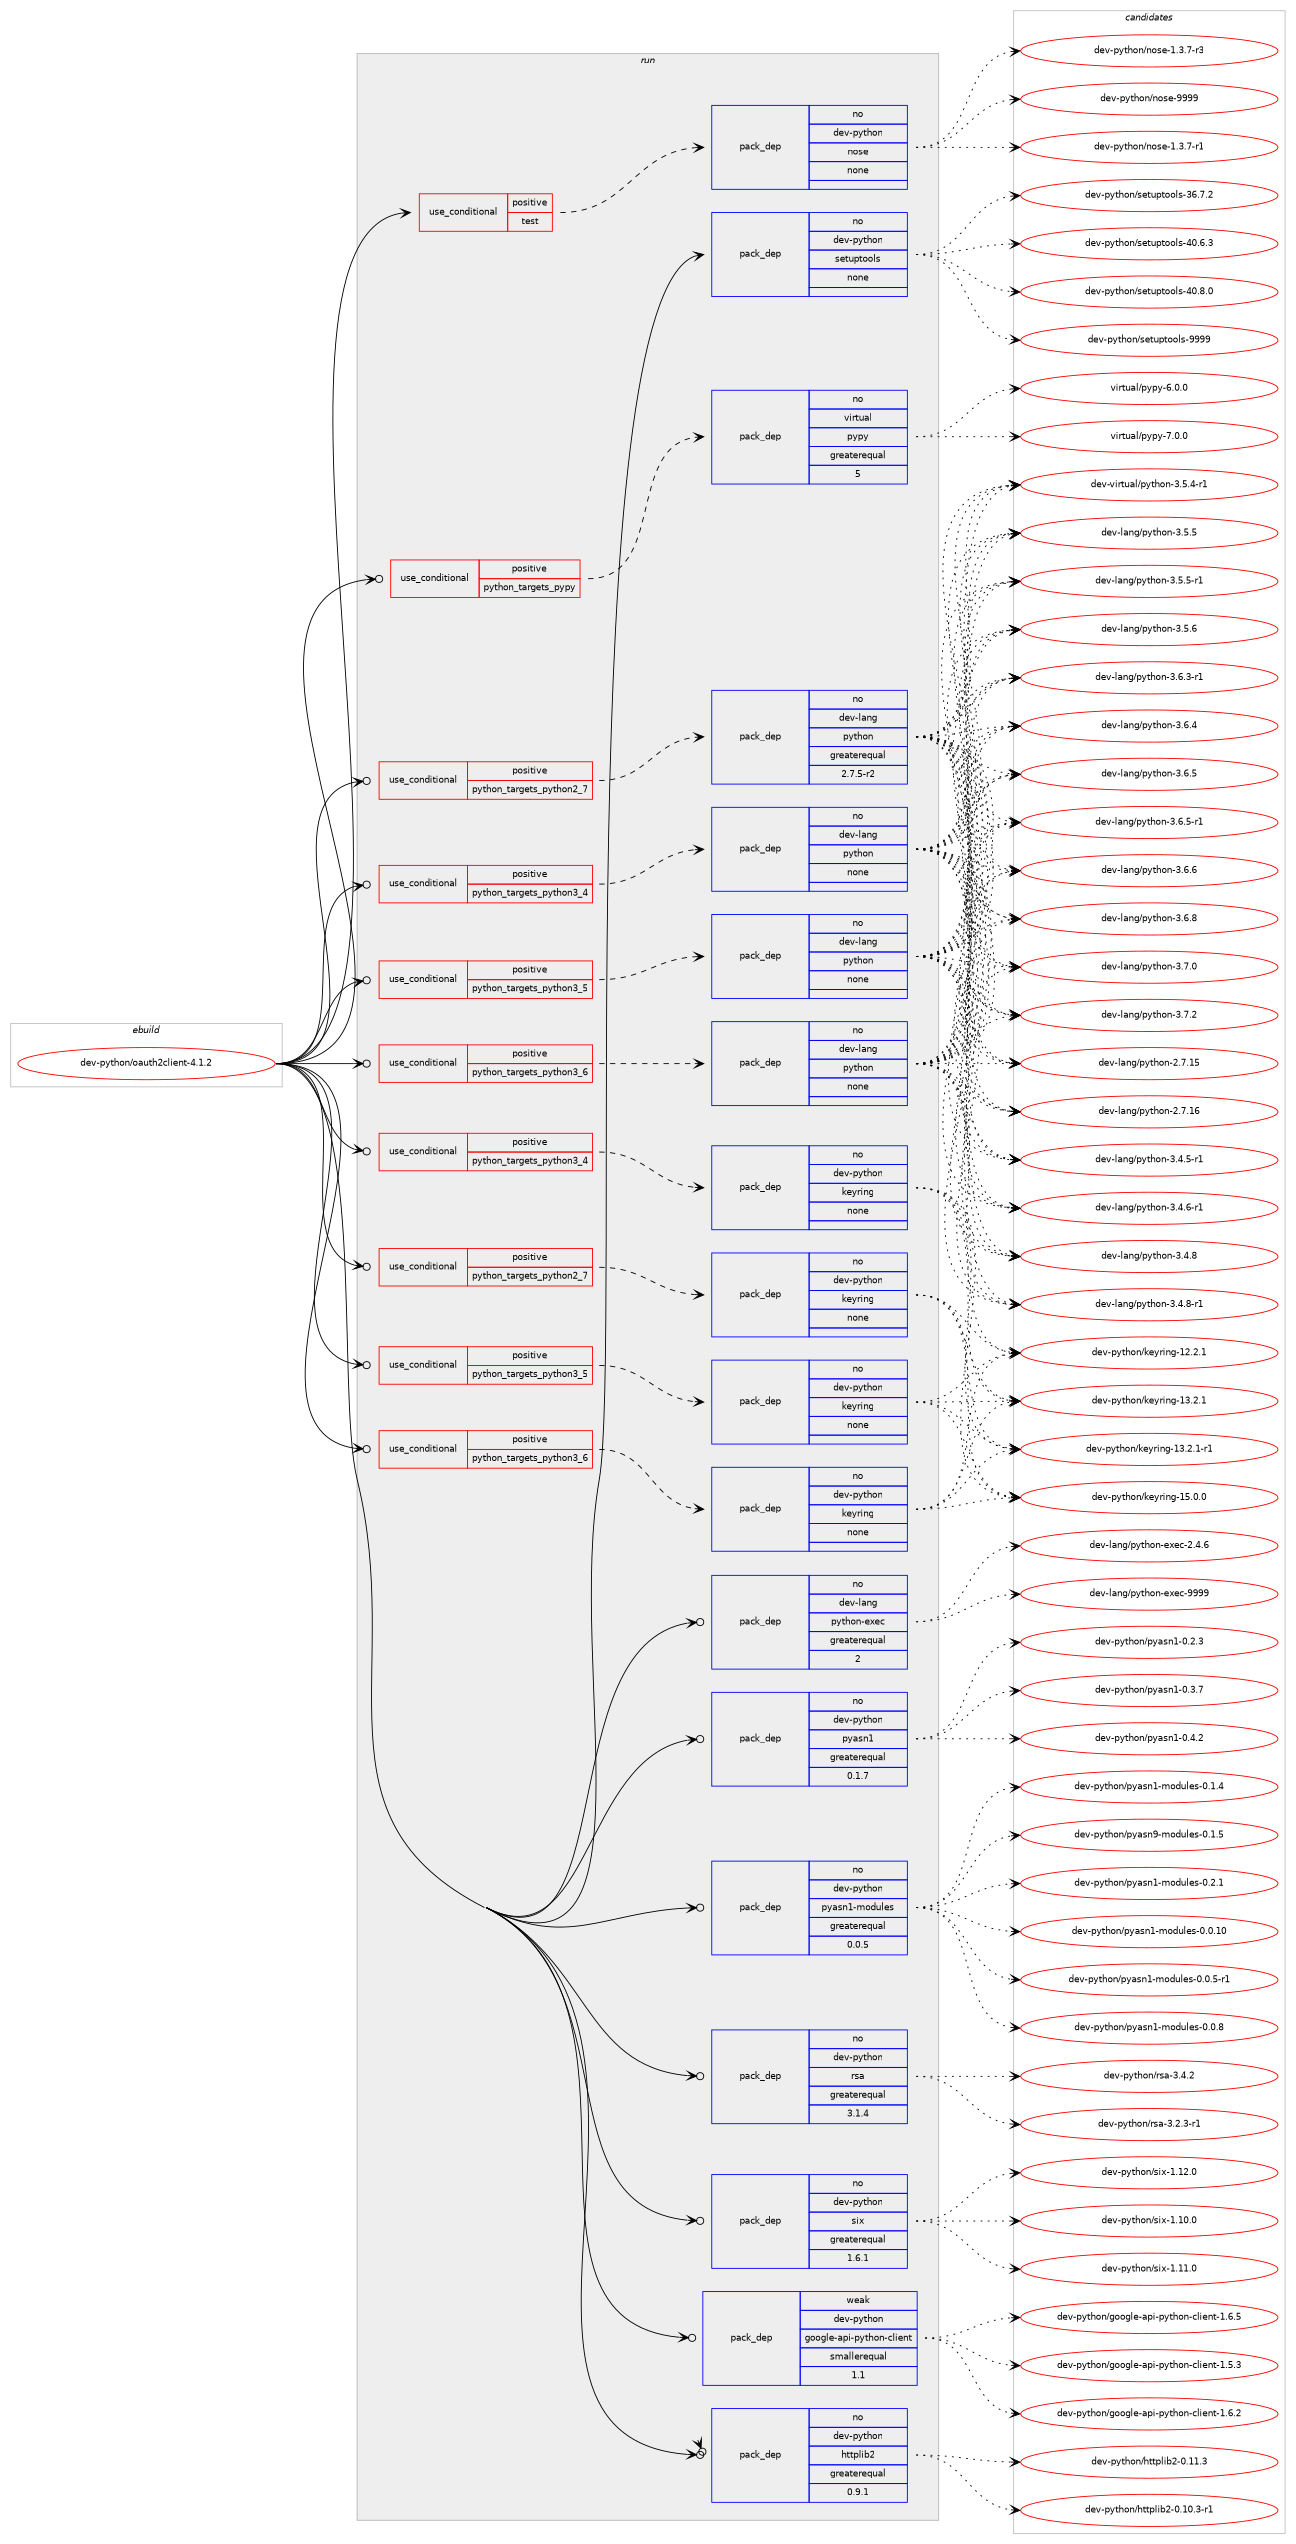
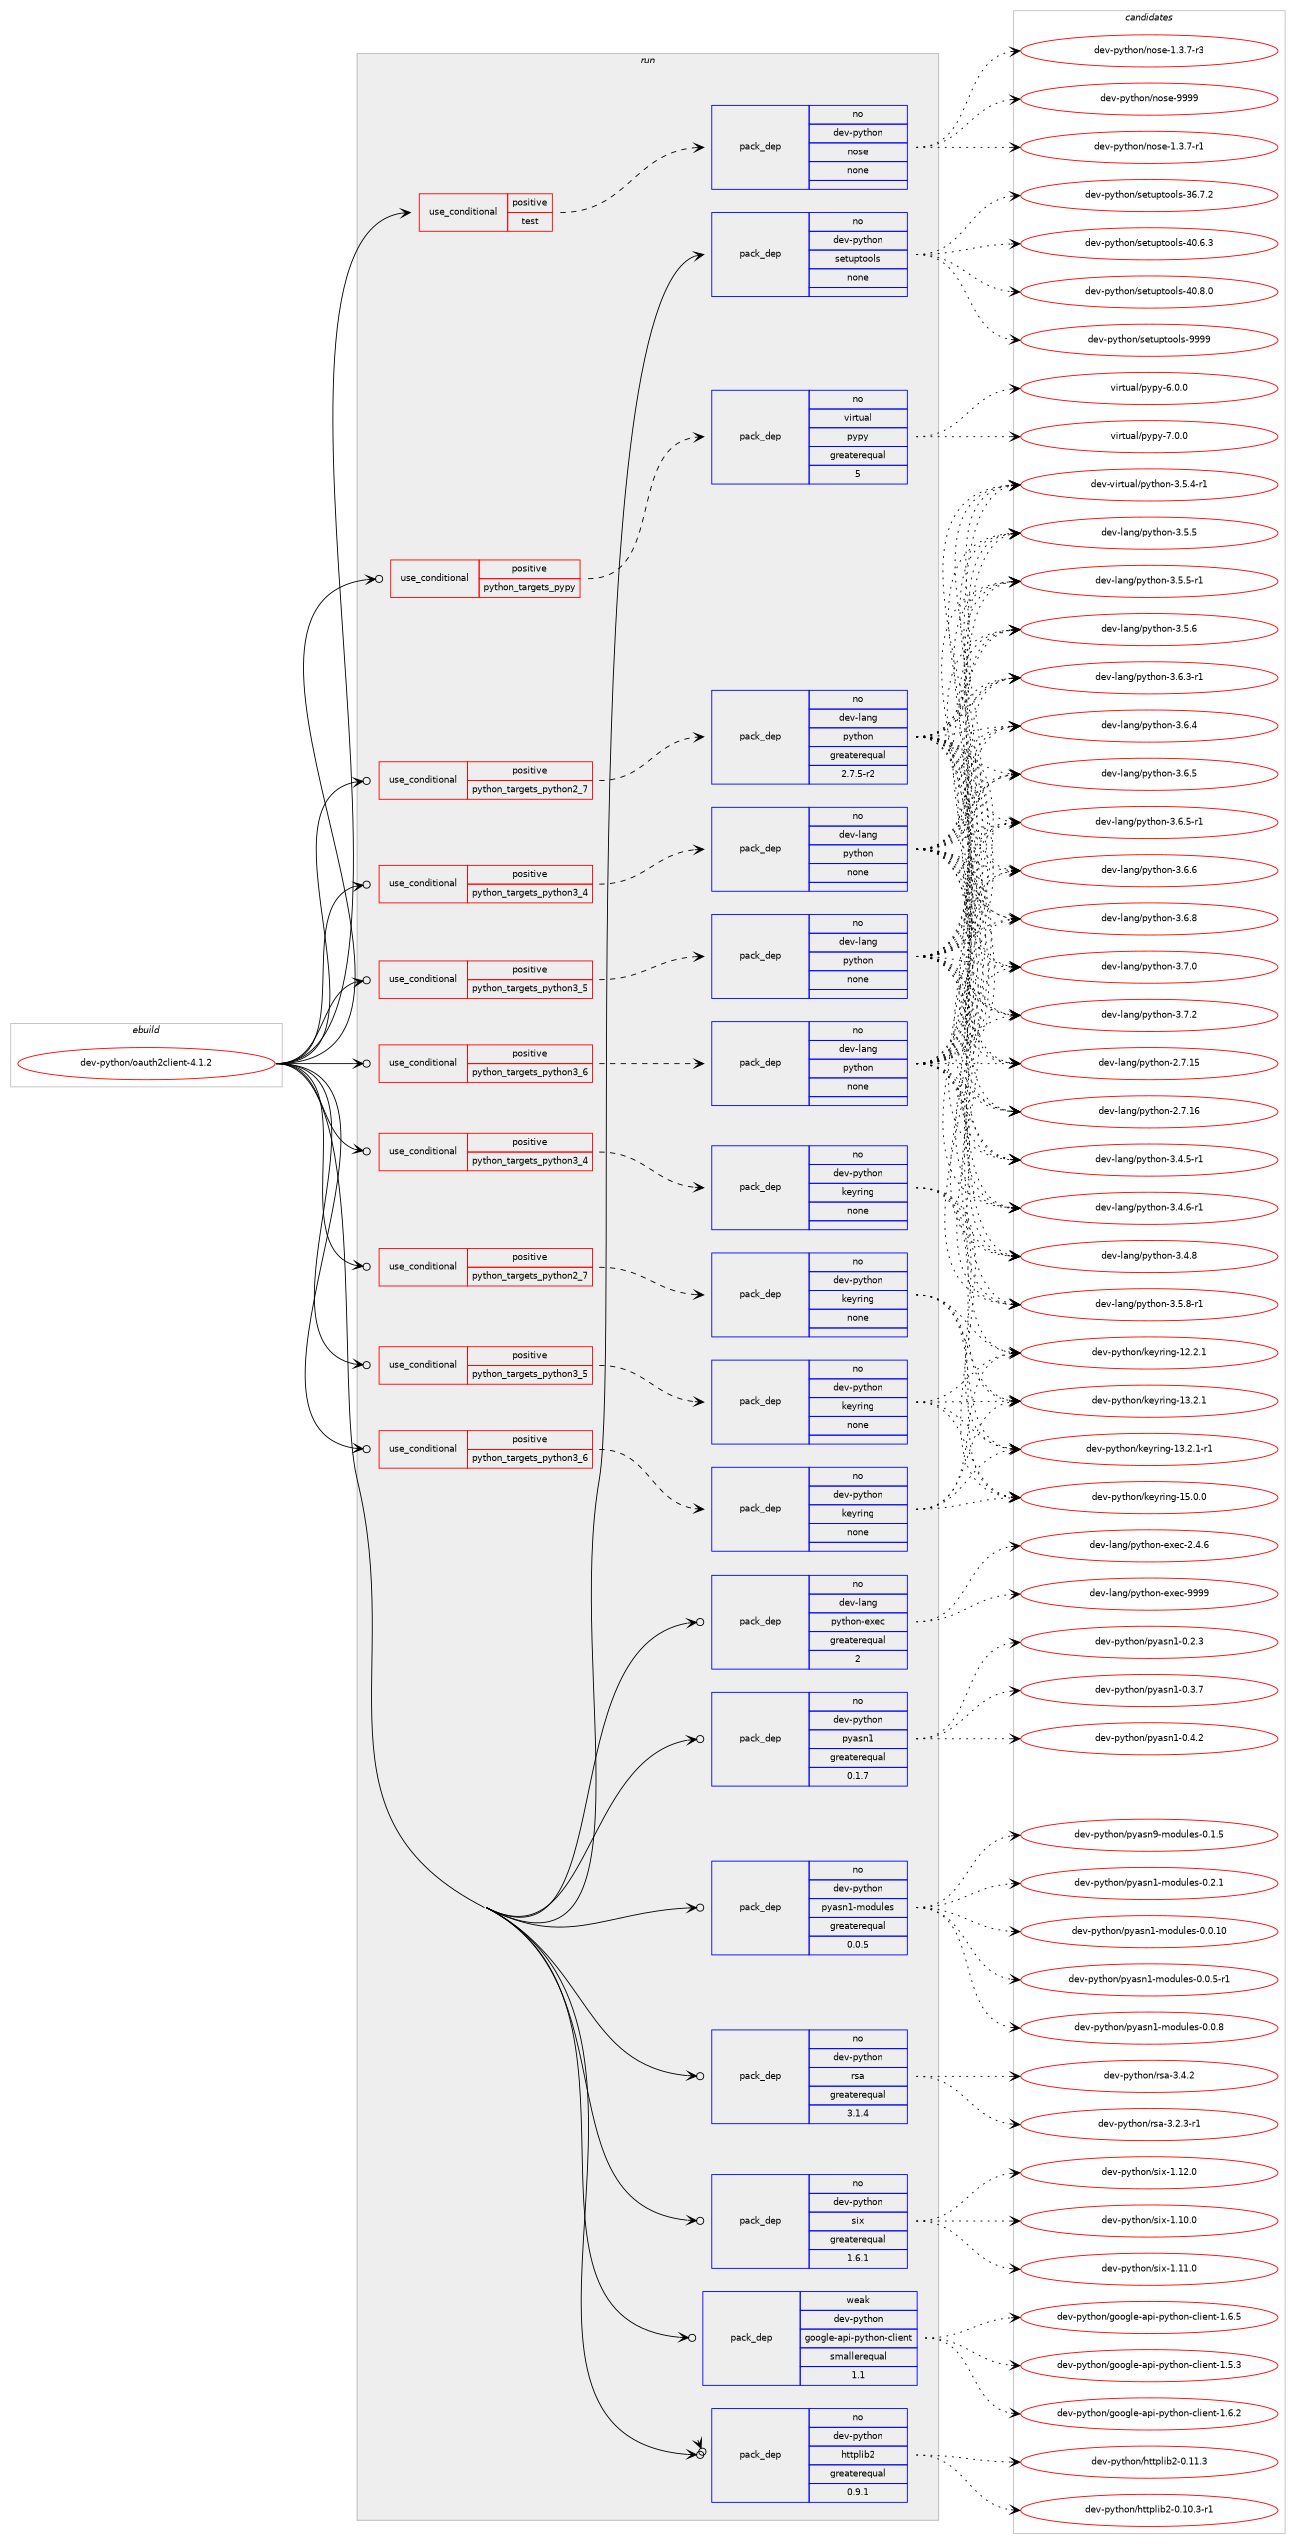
node "dev-lang/python-3.4.8-r1": label "dev-lang/python-3.4.8-r1" -> "dev-lang/python-3.5.8-r1"
node "dev-python/pyasn1-modules-0.1.4": removed
